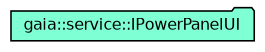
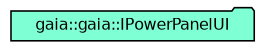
node "gaia::service::IPowerPanelUI": label "gaia::service::IPowerPanelUI" -> "gaia::gaia::IPowerPanelUI"
